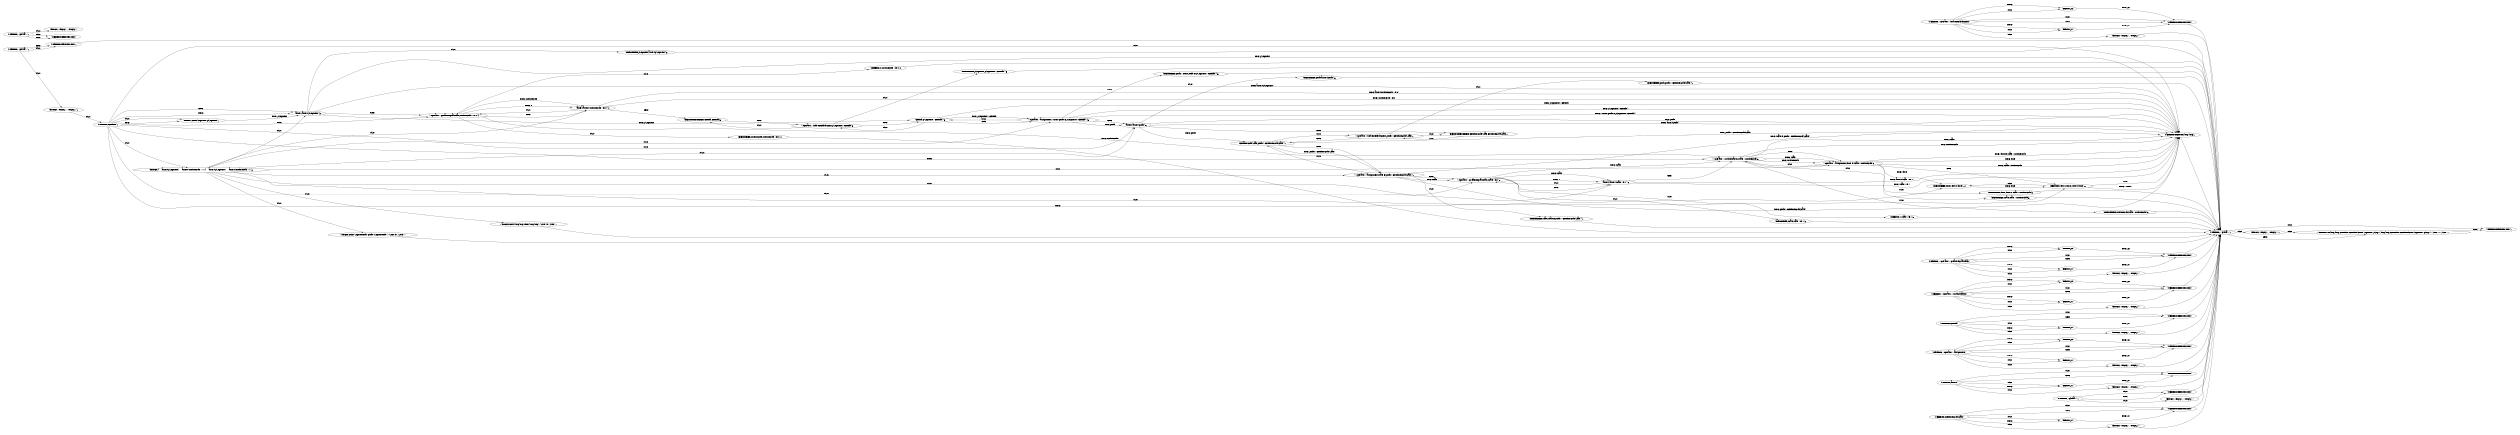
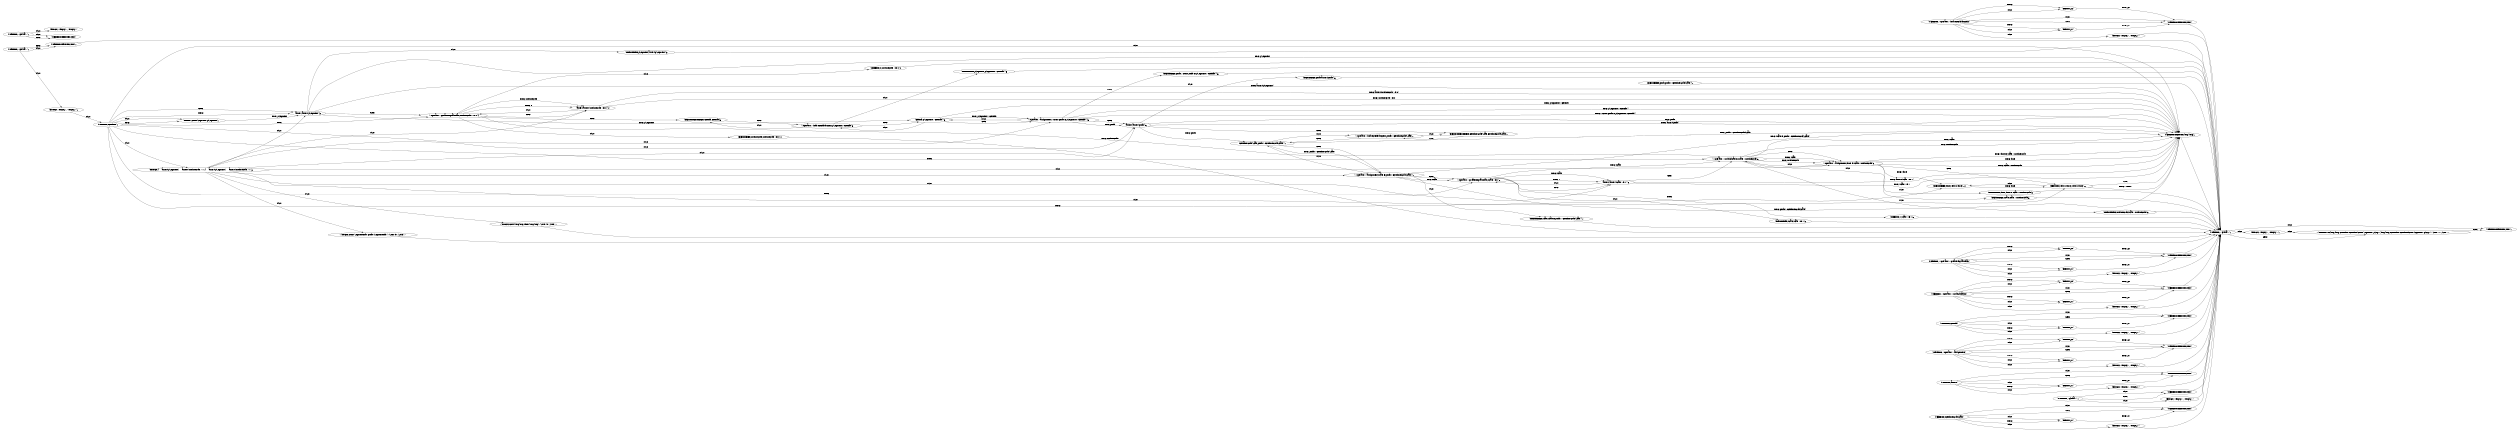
edge "(<operator>.indirectFieldAccess,pInfo->GetTimeCodeScale)" -> "(IDENTIFIER,pInfo,pInfo->GetTimeCodeScale())": removed, label "AST:"
edge "(assert,assert(m_timecode >= 0))" -> "(FIELD_IDENTIFIER,GetInfo,GetInfo)": now "(<operator>.greaterEqualsThan,m_timecode >= 0)" -> "(FIELD_IDENTIFIER,GetInfo,GetInfo)"
edge "(METHOD,GetTime)" -> "(<operator>.greaterEqualsThan,scale >= 1)": label "AST: " -> "DDG: "
edge "(<operator>.greaterEqualsThan,scale >= 1)" -> "(LITERAL,1,scale >= 1)": label "AST: " -> "DDG: "
